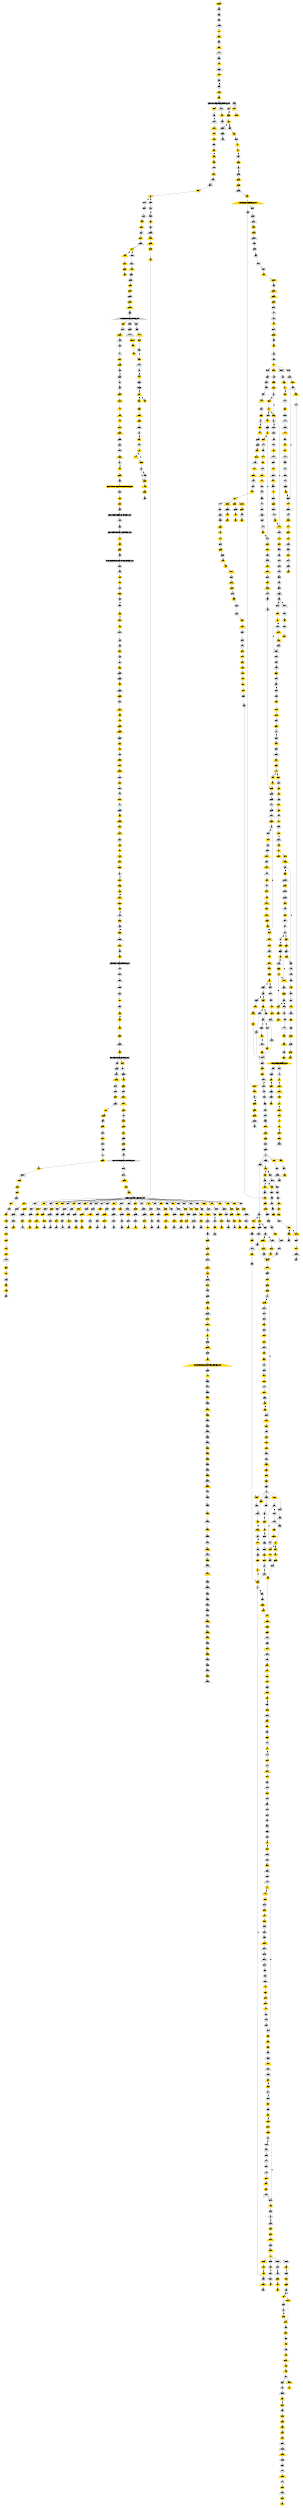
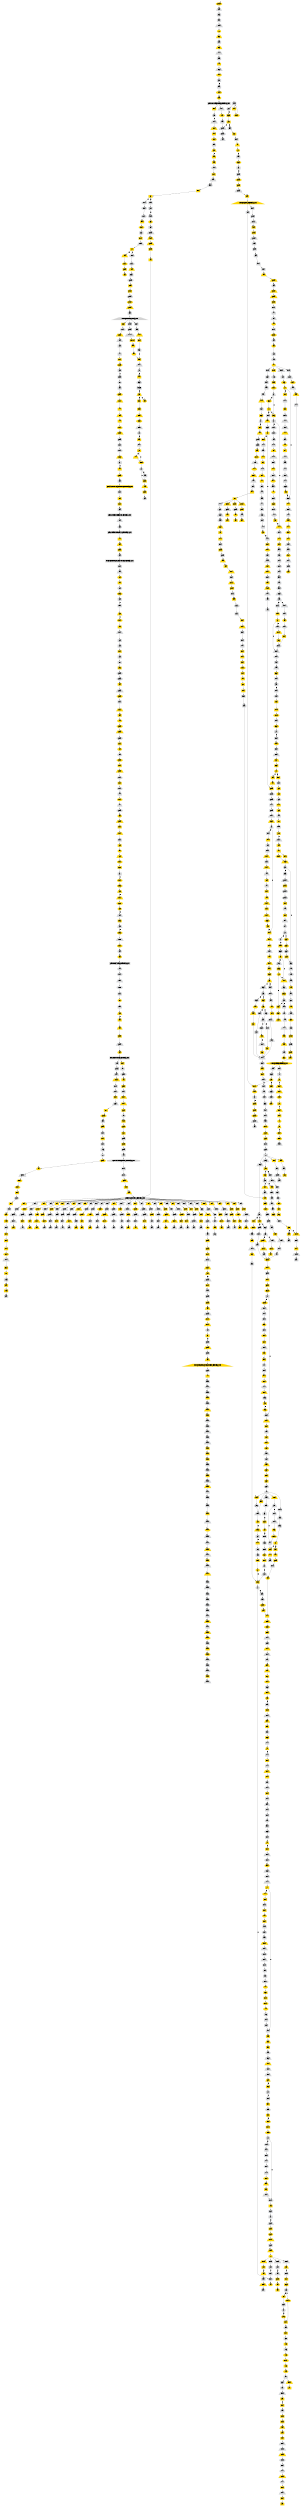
node "VIRTUALPROTECT-KERNEL32-DLL": label "VIRTUALPROTECT-KERNEL32-DLL" -> "VIRTUALPROTECT-DLL32-DLL"
node "incb": fillcolor gold -> lightgrey
